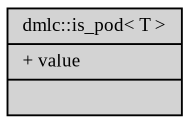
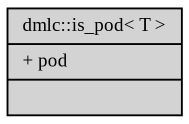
node "dmlc::is_pod< T >": text "+ value" -> "+ pod"
